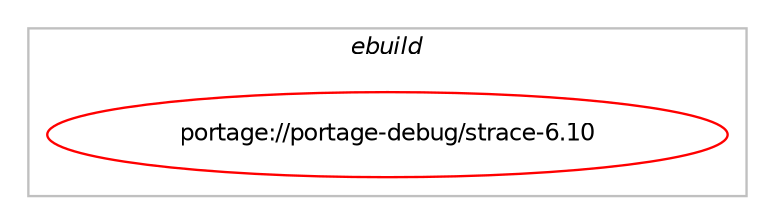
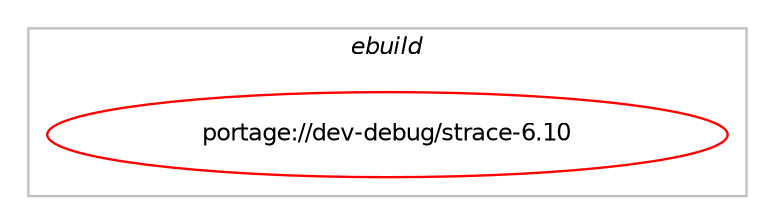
node "portage://portage-debug/strace-6.10": label "portage://portage-debug/strace-6.10" -> "portage://dev-debug/strace-6.10"
